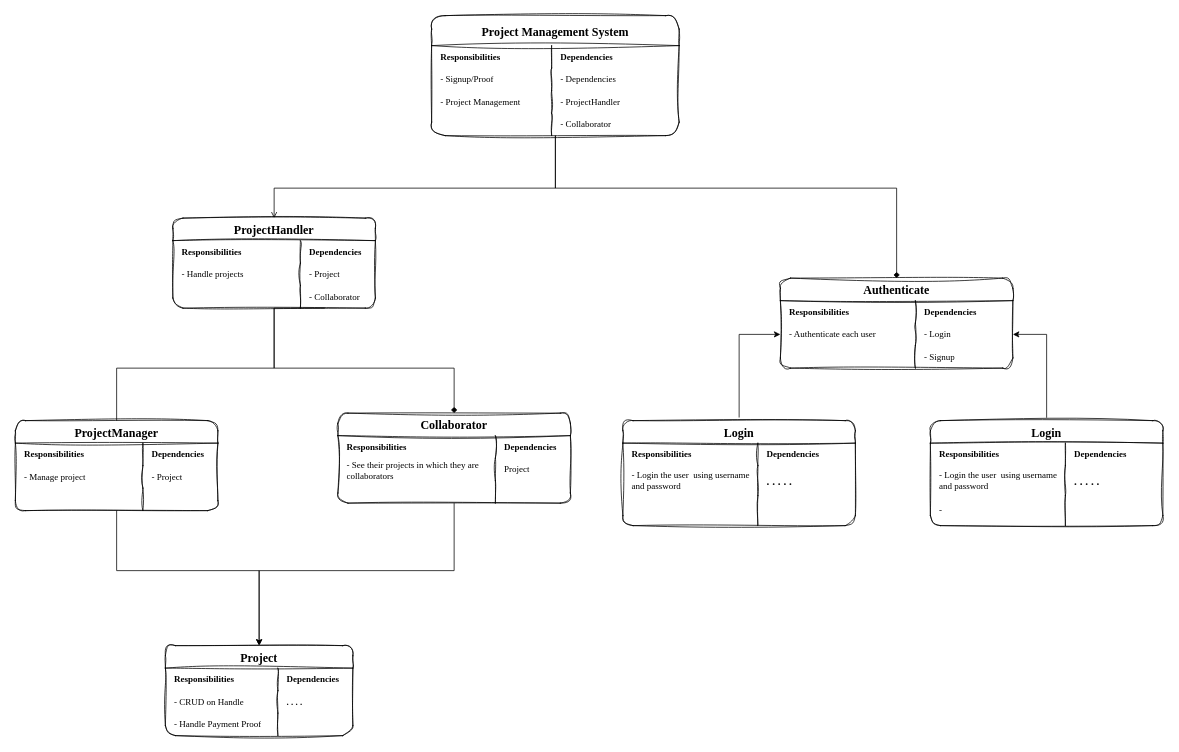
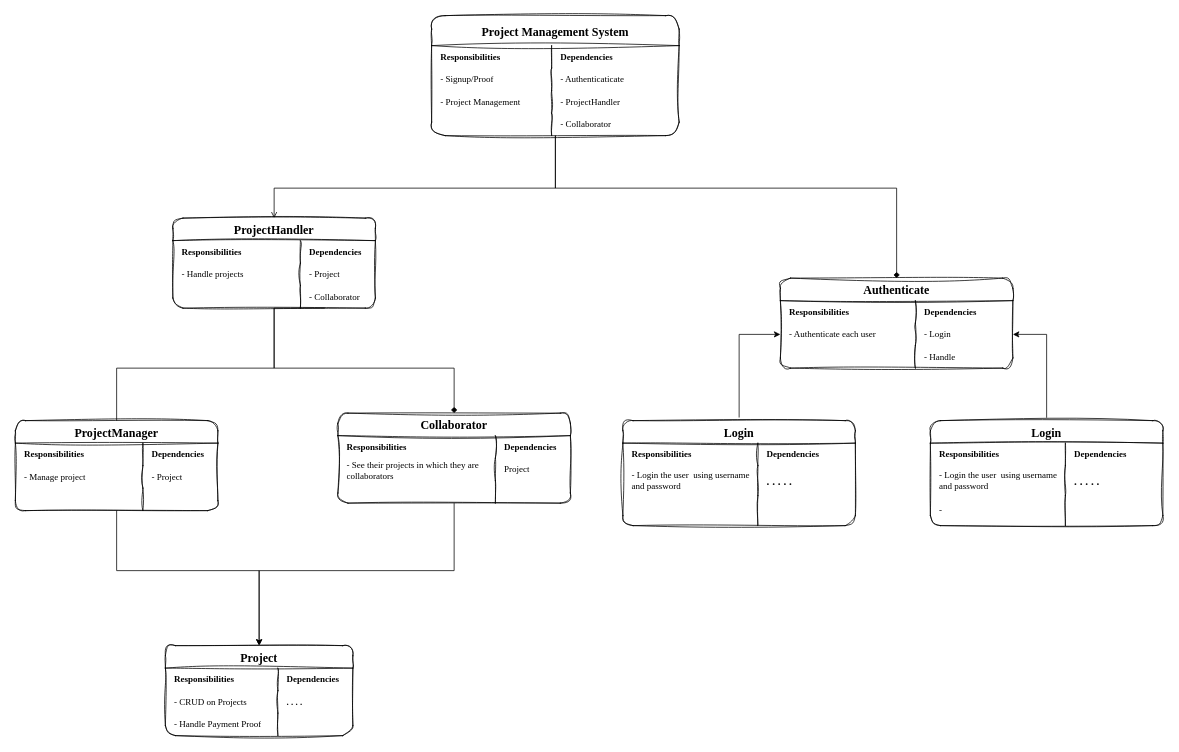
node "- Dependencies": label "- Dependencies" -> "- Authenticaticate"
node "- Signup": label "- Signup" -> "- Handle"
node "- CRUD on Handle": label "- CRUD on Handle" -> "- CRUD on Projects"
